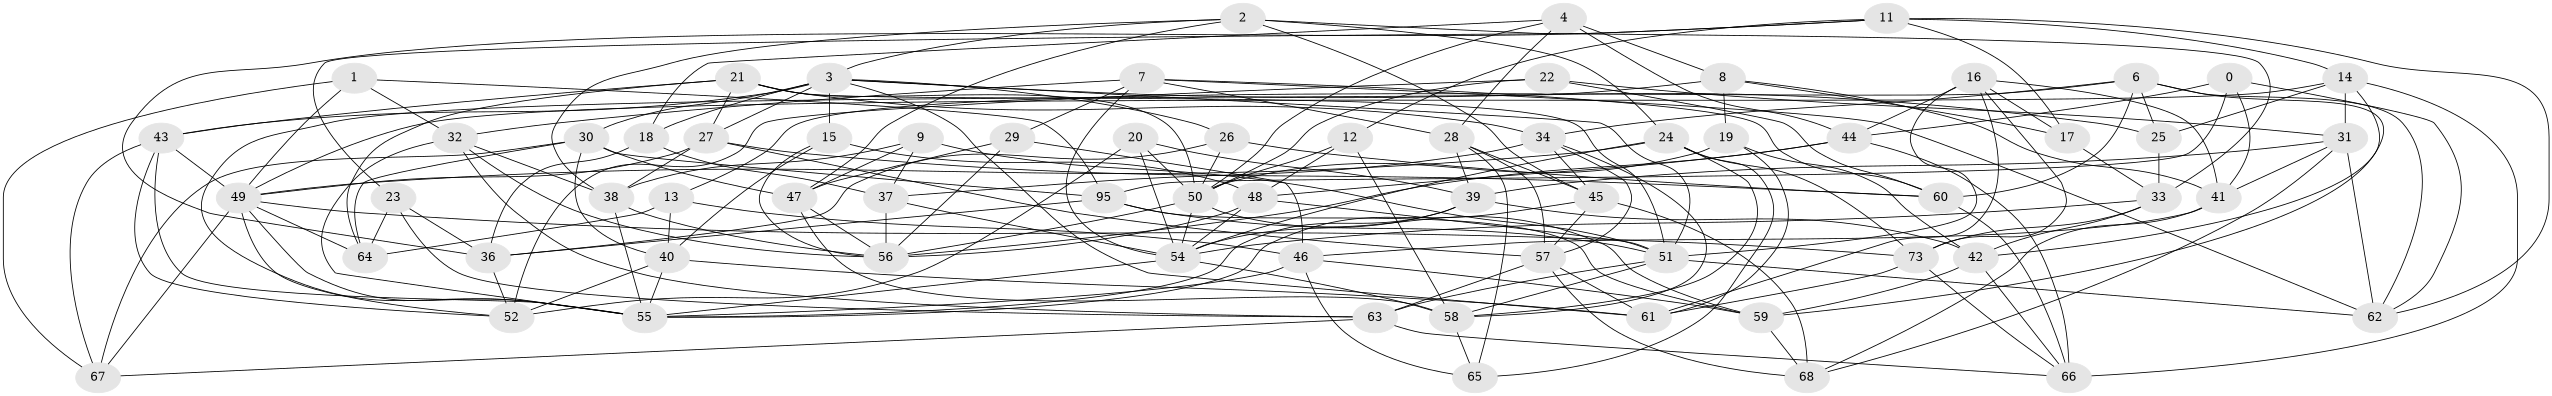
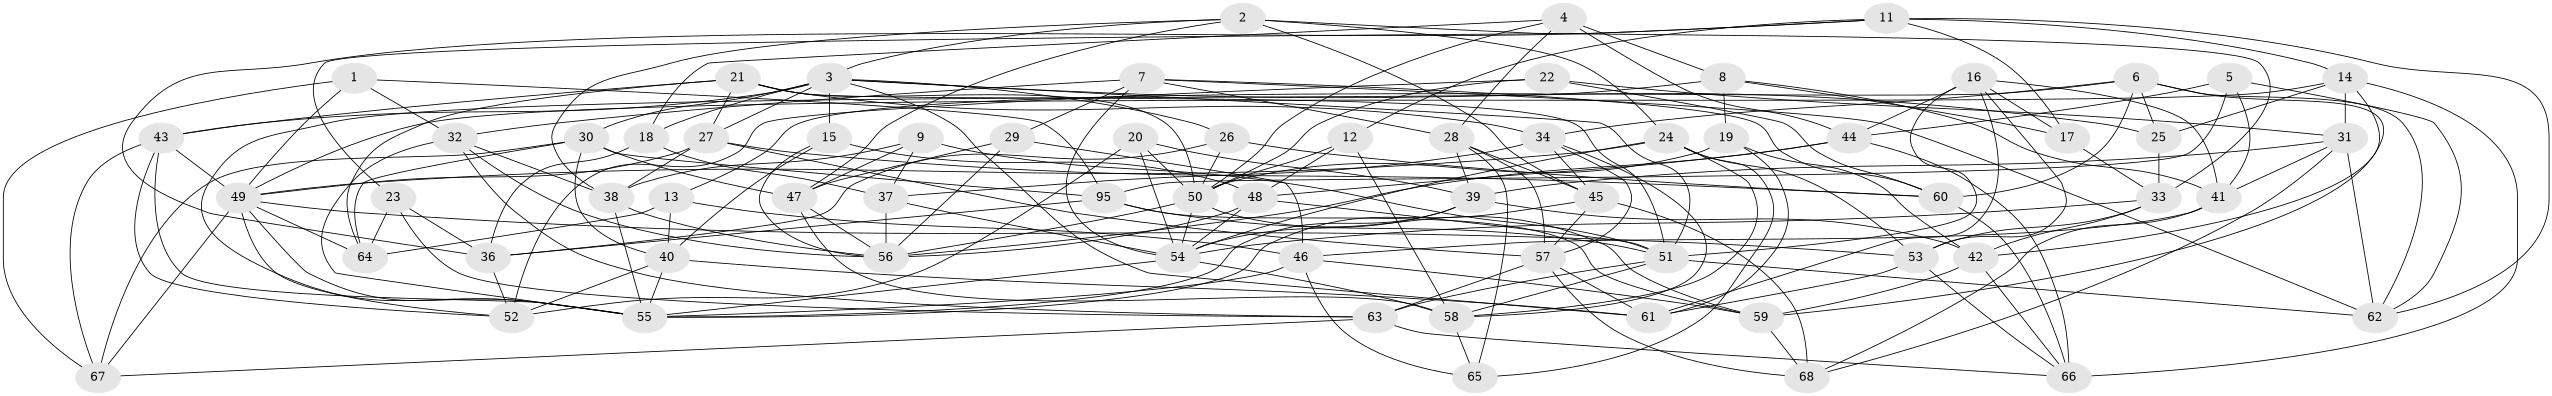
node "0": label "0" -> "5"
node "73": label "73" -> "53"
